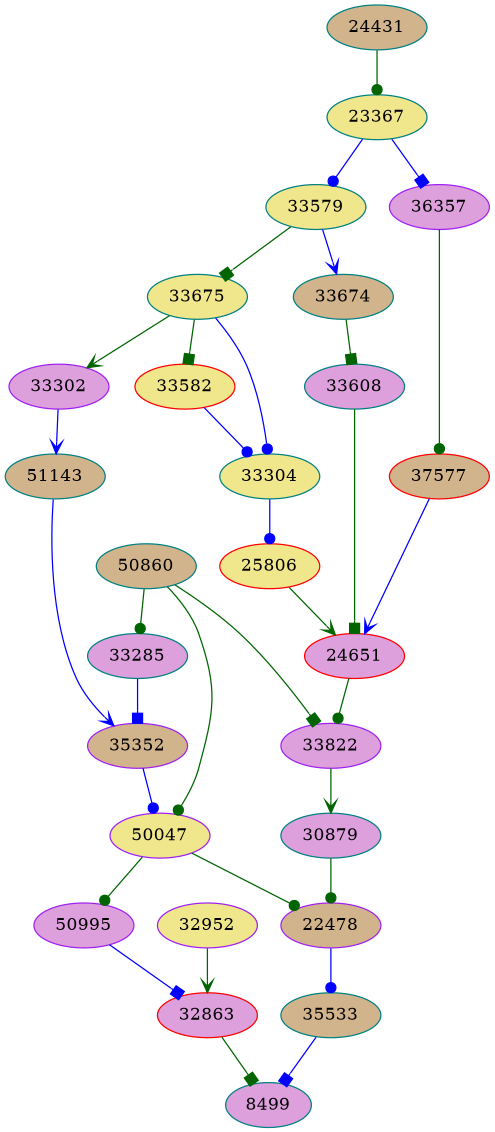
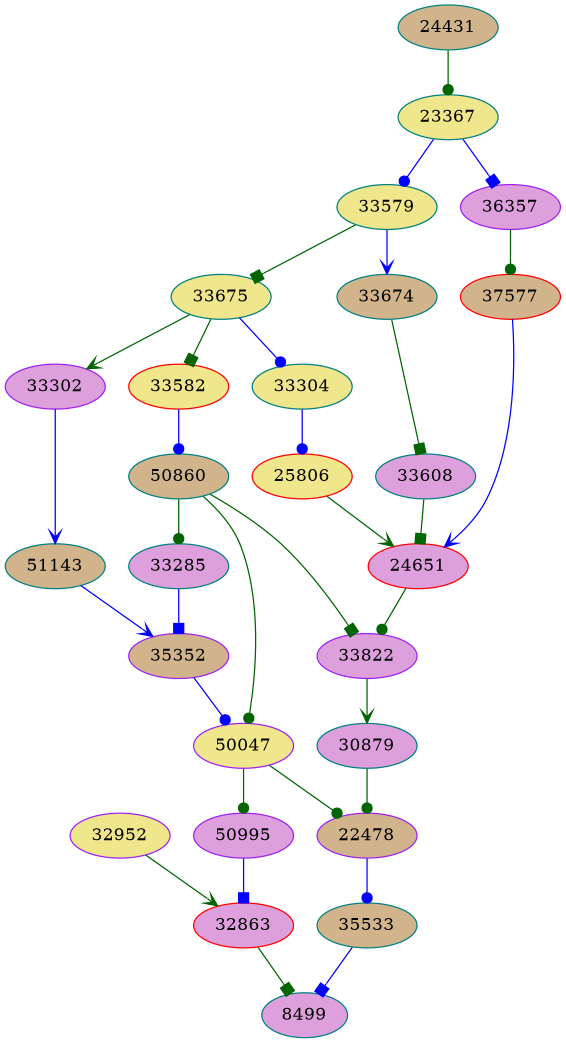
edge "33582" -> "33304": now "33582" -> "50860"
